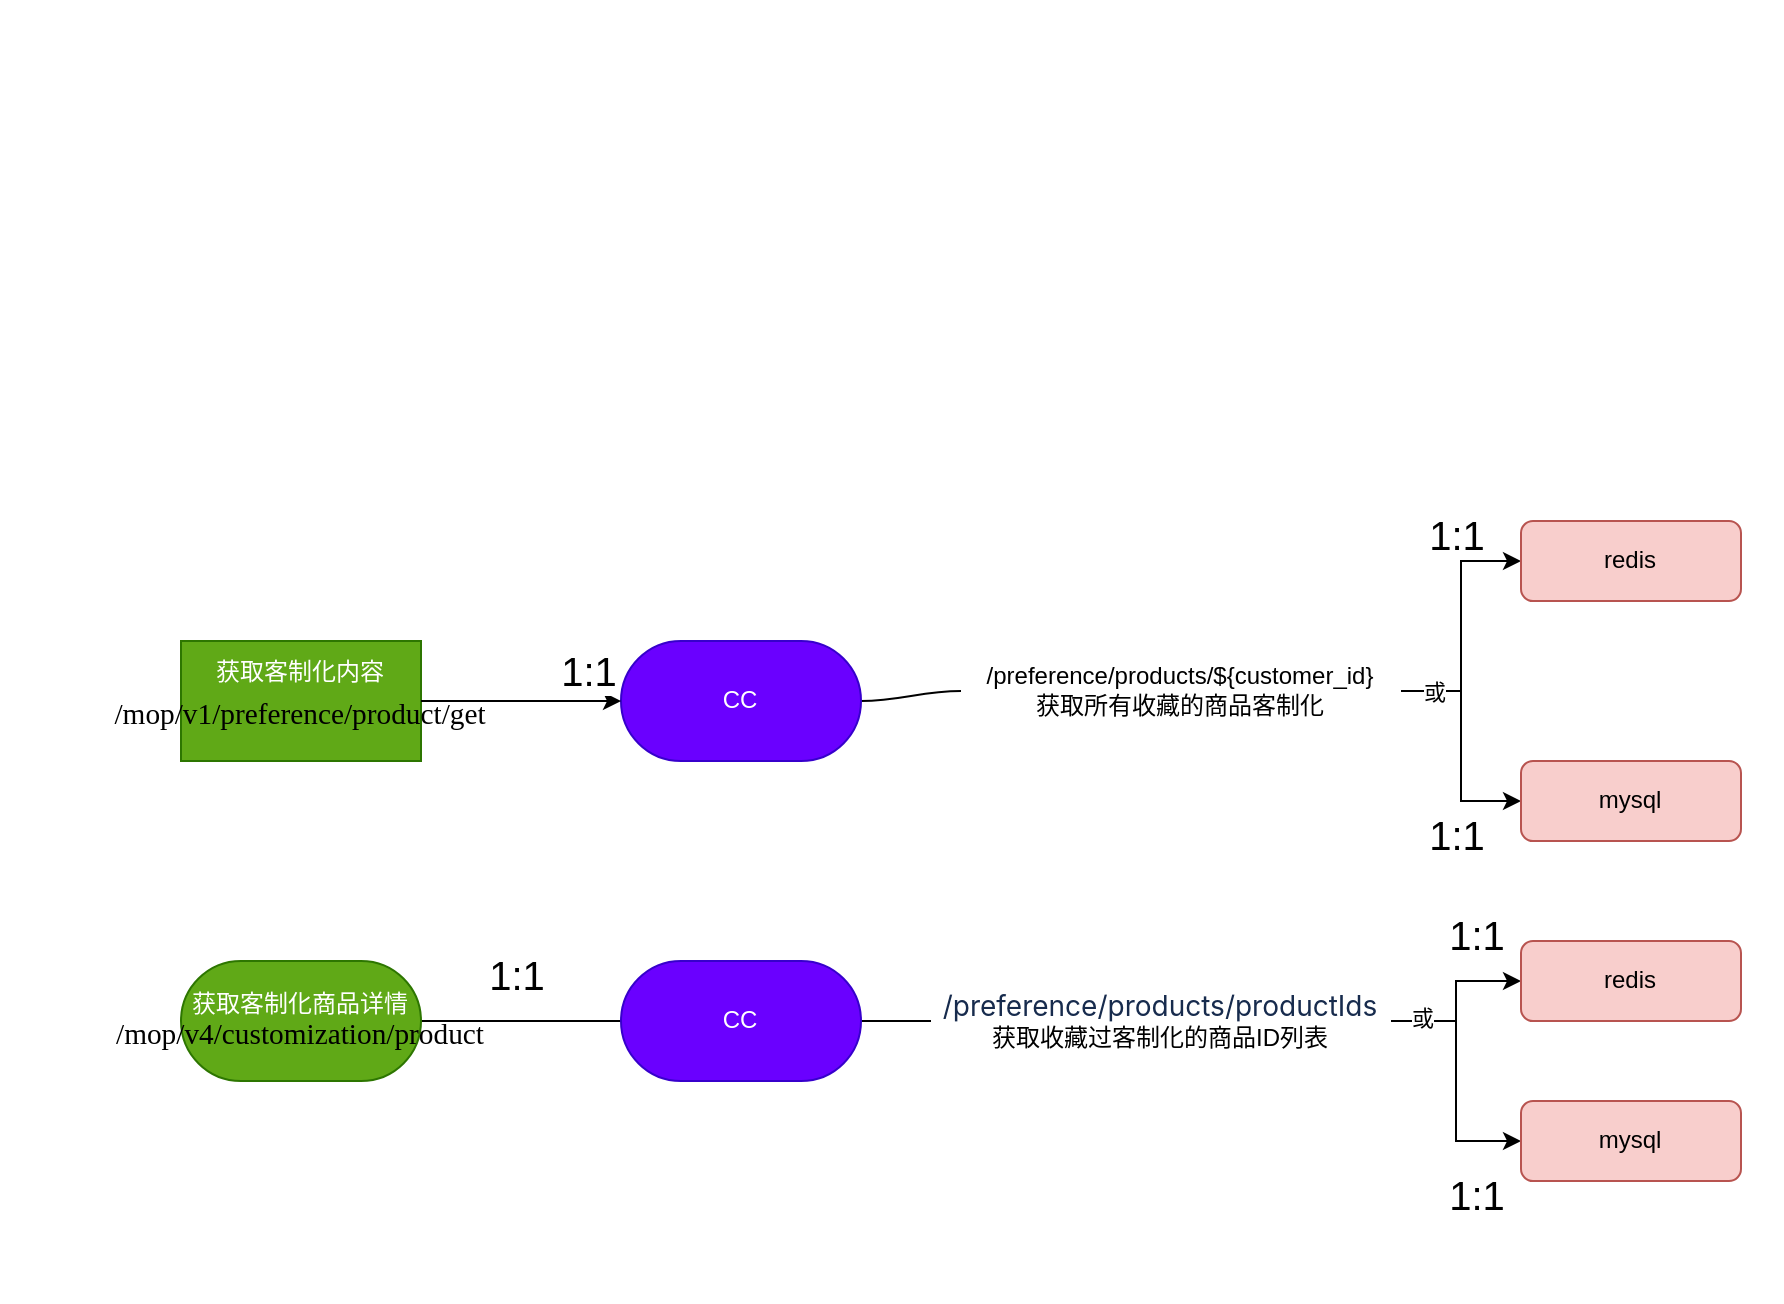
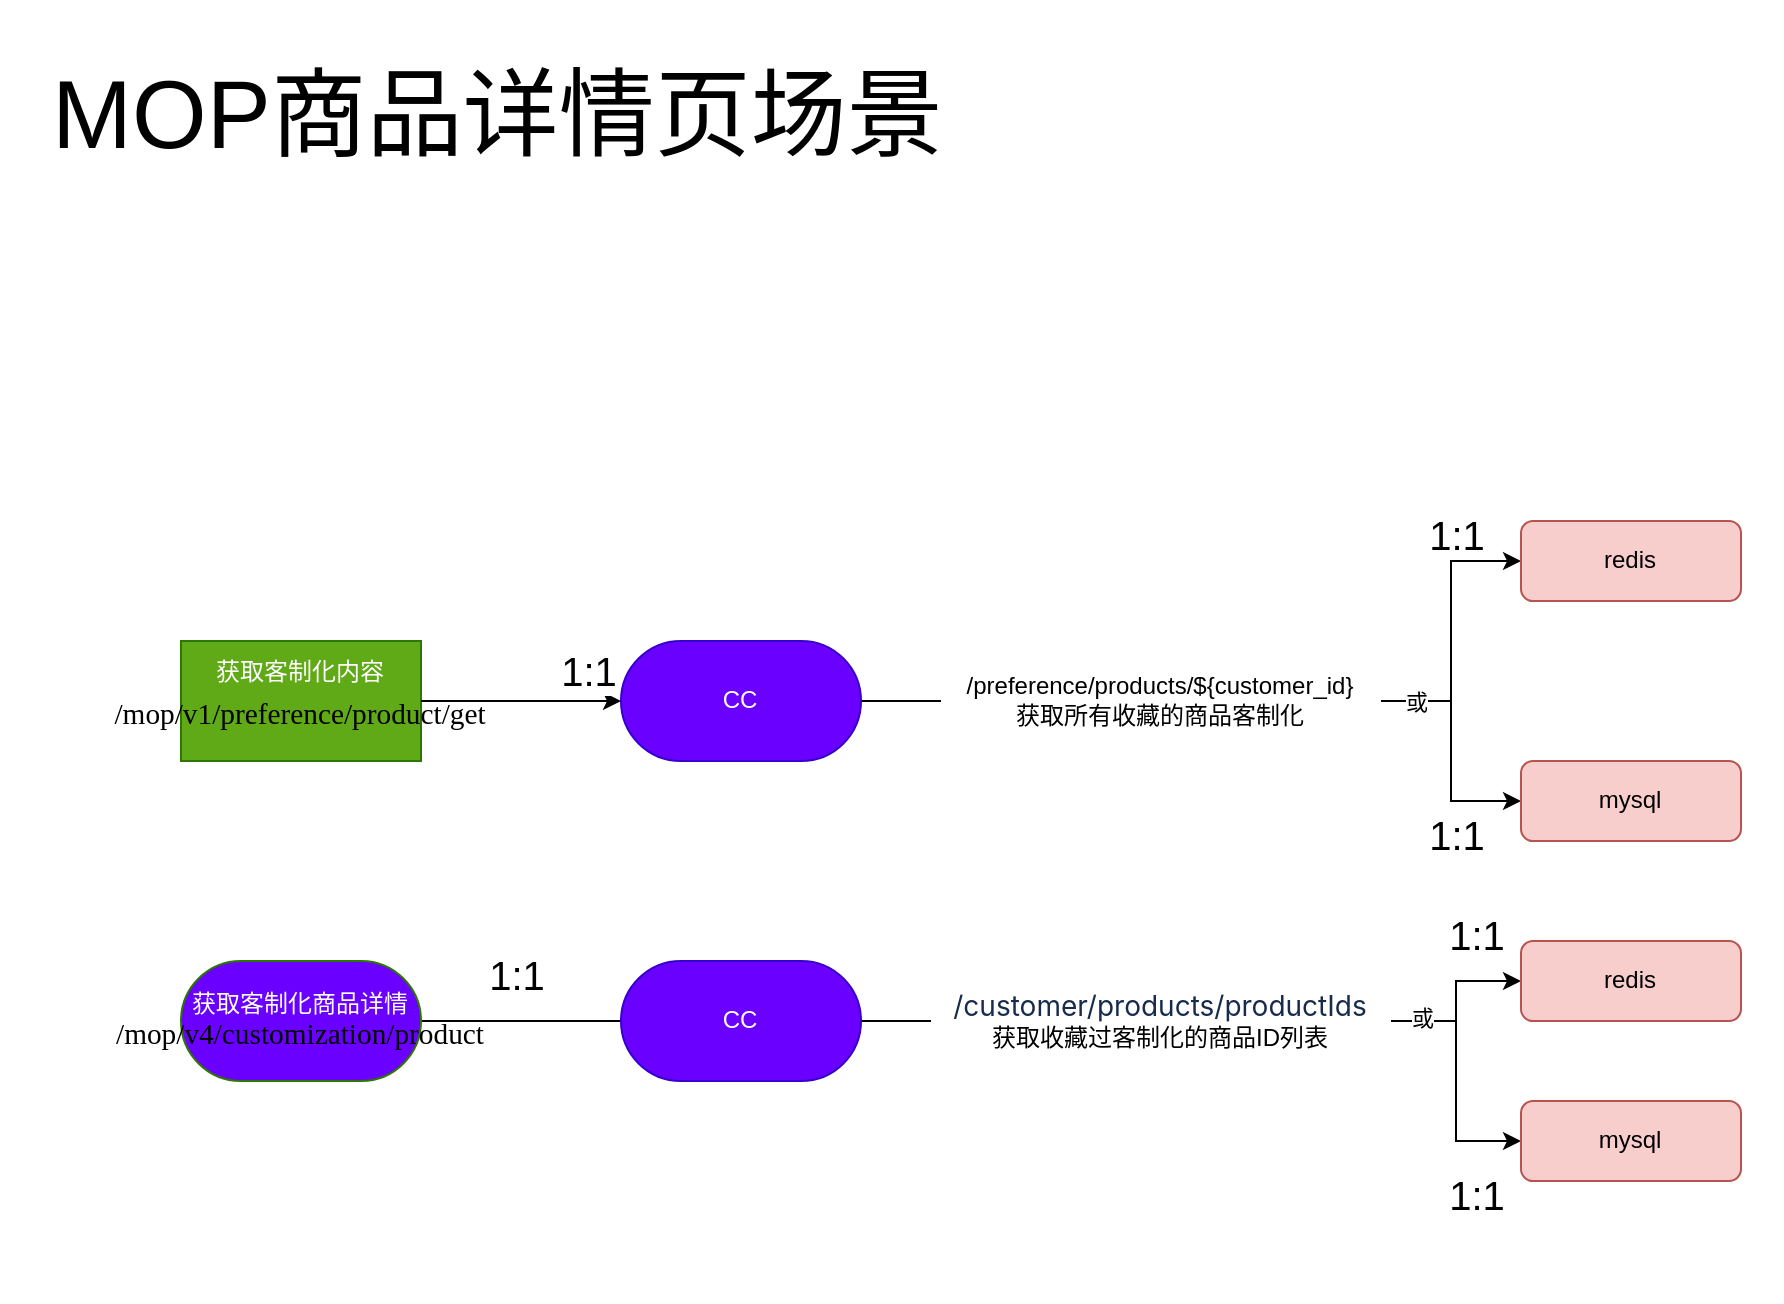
node "MOP商品详情页场景": added
node "/preference/products/${customer_id} 获取所有收藏的商品客制化": moved (1181, 691) -> (1161, 701)
node "获取客制化商品详情 /mop/v4/customization/product": fillcolor #60a917 -> #6a00ff
node "/preference/products/productIds 获取收藏过客制化的商品ID列表": label "/preference/products/productIds 获取收藏过客制化的商品ID列表" -> "/customer/products/productIds 获取收藏过客制化的商品ID列表"
